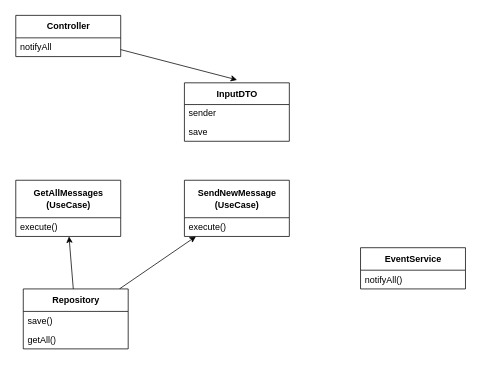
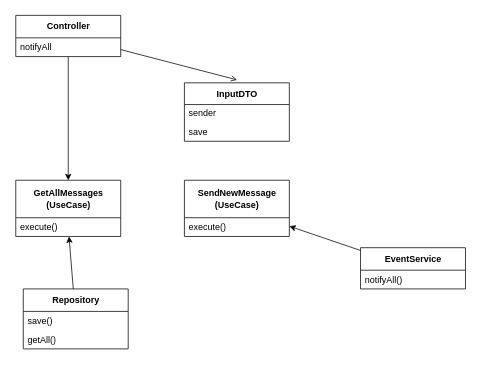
edge "Controller" -> "InputDTO": arrowhead classic -> open
edge "Controller" -> "GetAllMessages (UseCase)": added
edge "EventService" -> "SendNewMessage (UseCase)": added
edge "Repository" -> "SendNewMessage (UseCase)": removed
